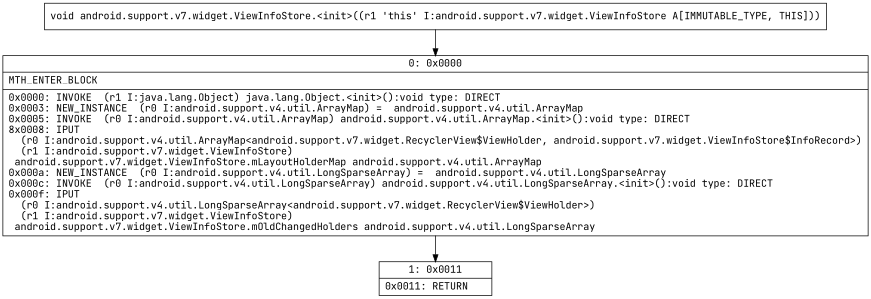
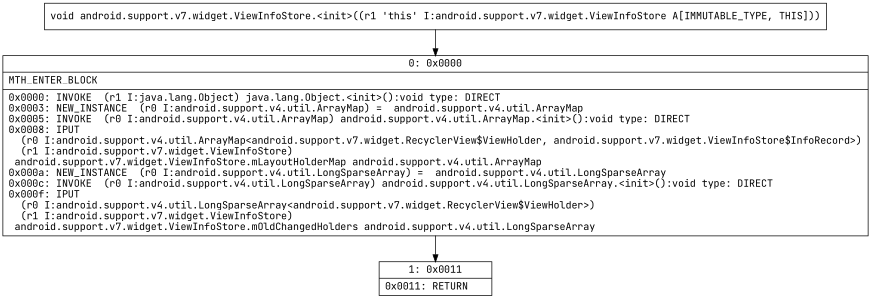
node "0: 0x0000": text "8x0008: IPUT" -> "0x0008: IPUT"
